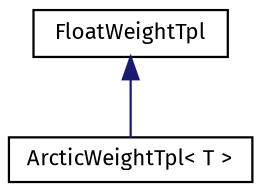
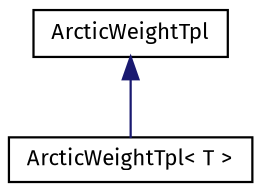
node "FloatWeightTpl": label "FloatWeightTpl" -> "ArcticWeightTpl"
